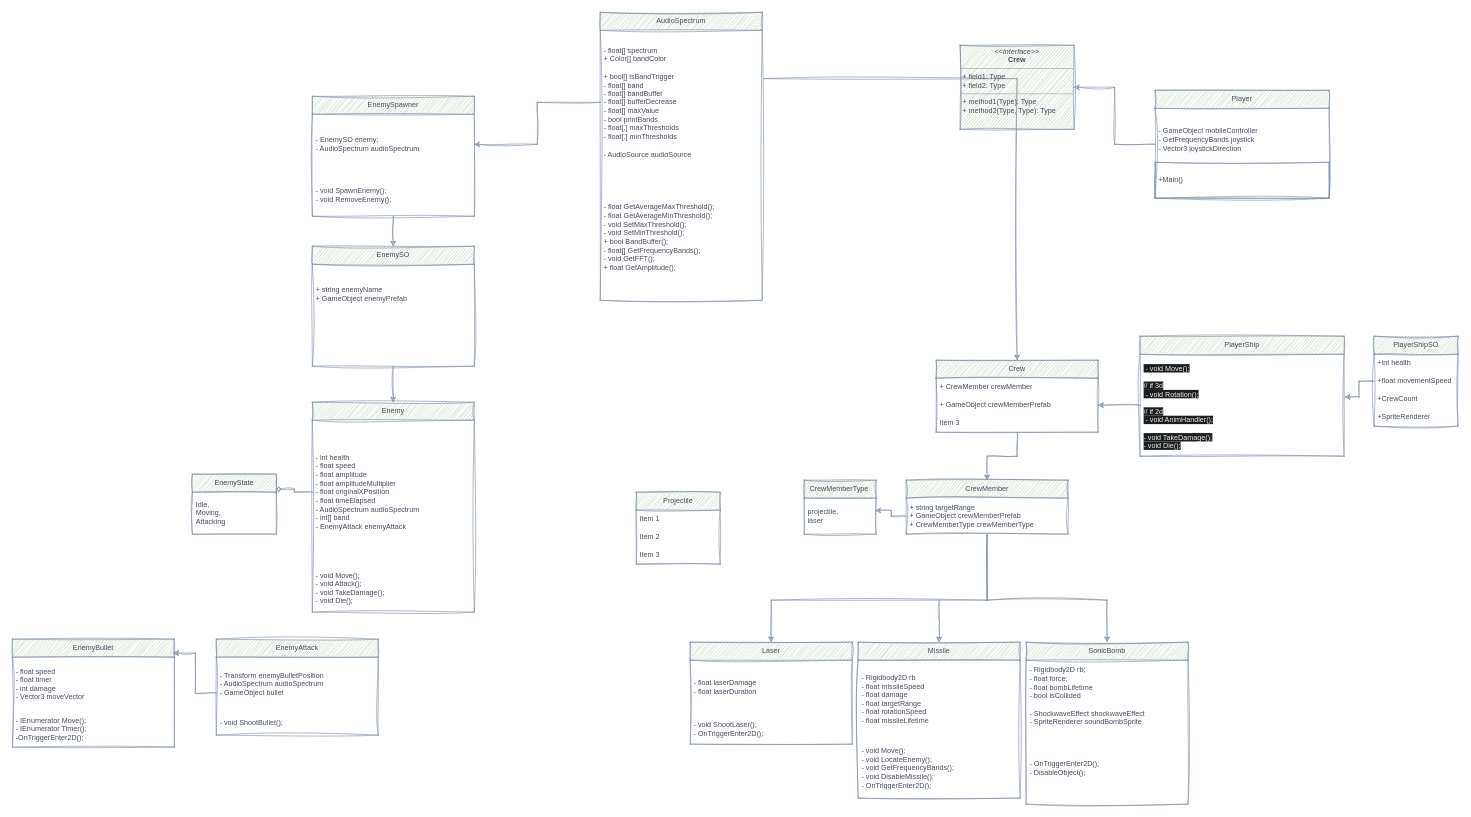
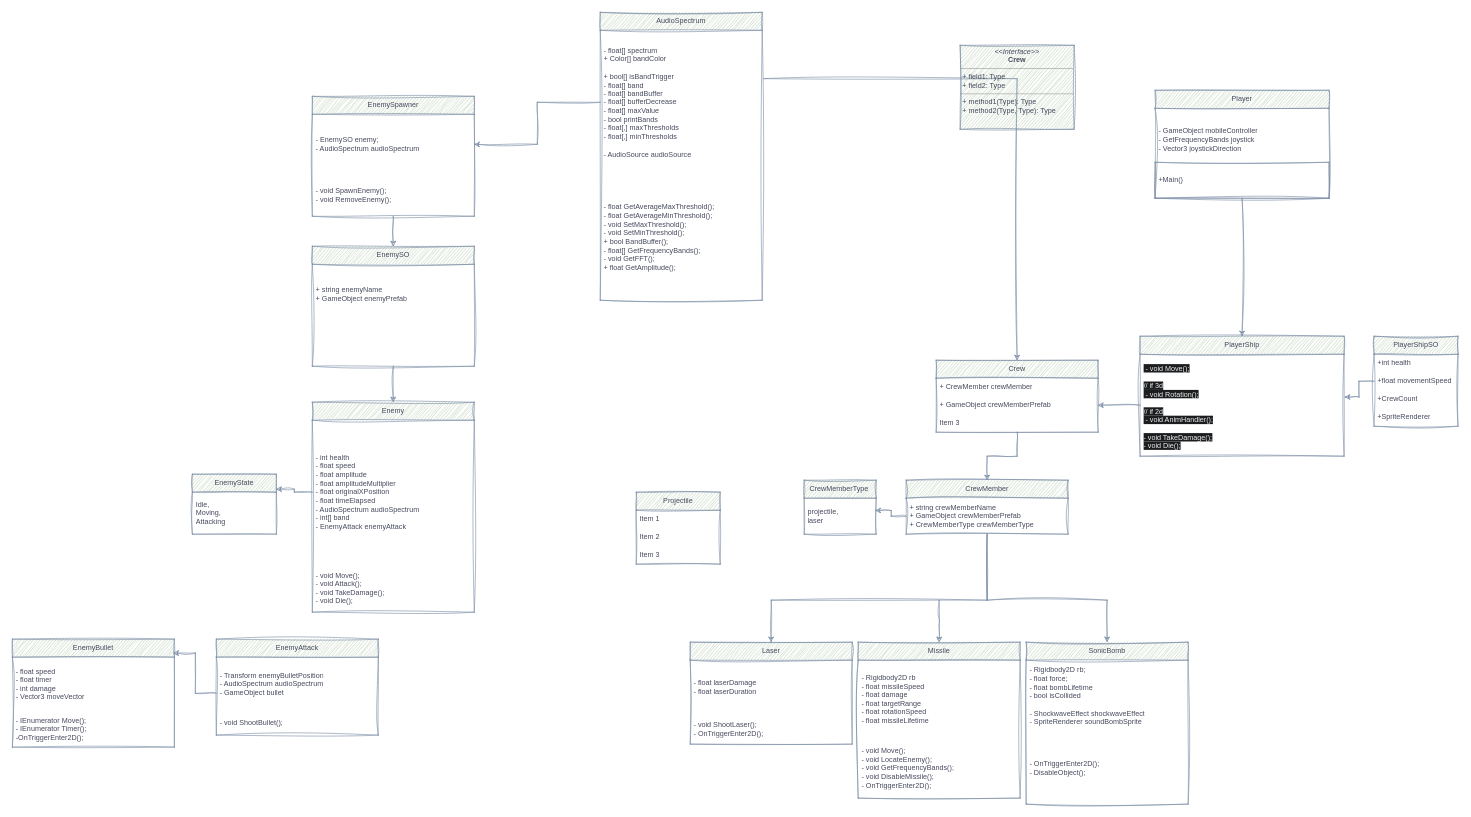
edge "Player" -> "<<Interface>> Crew + field1: Type + field2: Type + method1(Type): Type + method2(Type, Type): Type": now "Player" -> "PlayerShip"
edge "- int health - float speed - float amplitude - float amplitudeMultiplier - float originalXPosition - float timeElapsed - AudioSpectrum audioSpectrum - int[] band - EnemyAttack enemyAttack" -> "EnemyState": arrowhead diamond -> classic
node "+ string targetRange + GameObject crewMemberPrefab + CrewMemberType crewMemberType": label "+ string targetRange + GameObject crewMemberPrefab + CrewMemberType crewMemberType" -> "+ string crewMemberName + GameObject crewMemberPrefab + CrewMemberType crewMemberType"
